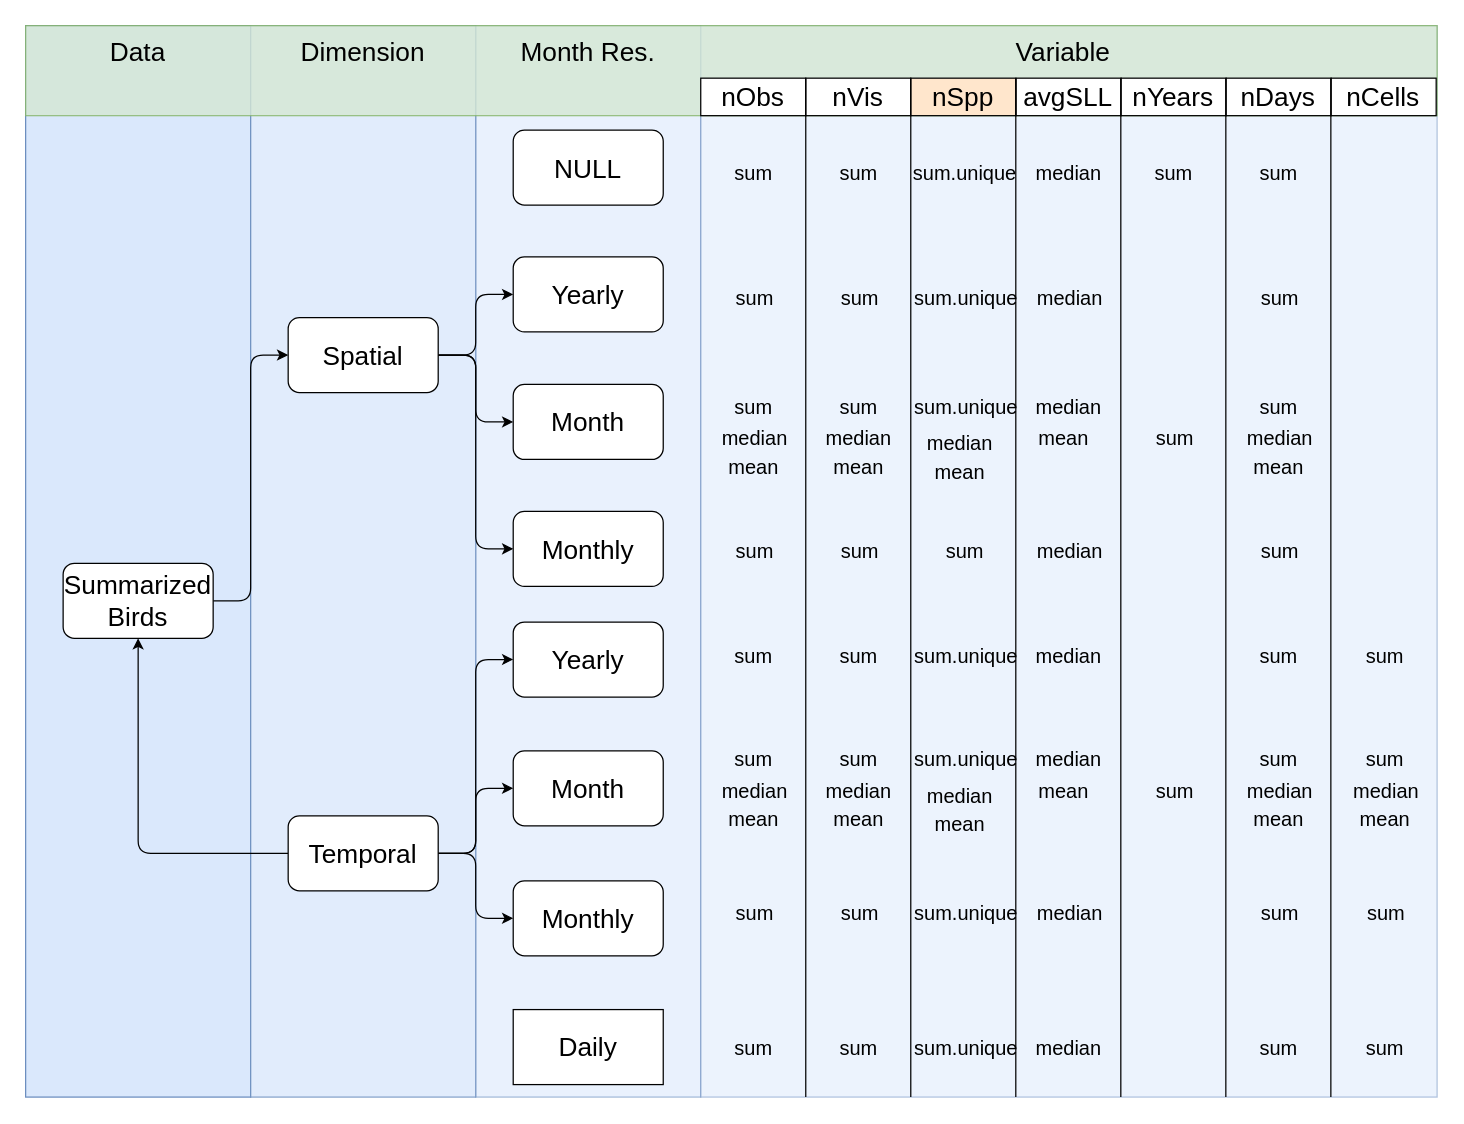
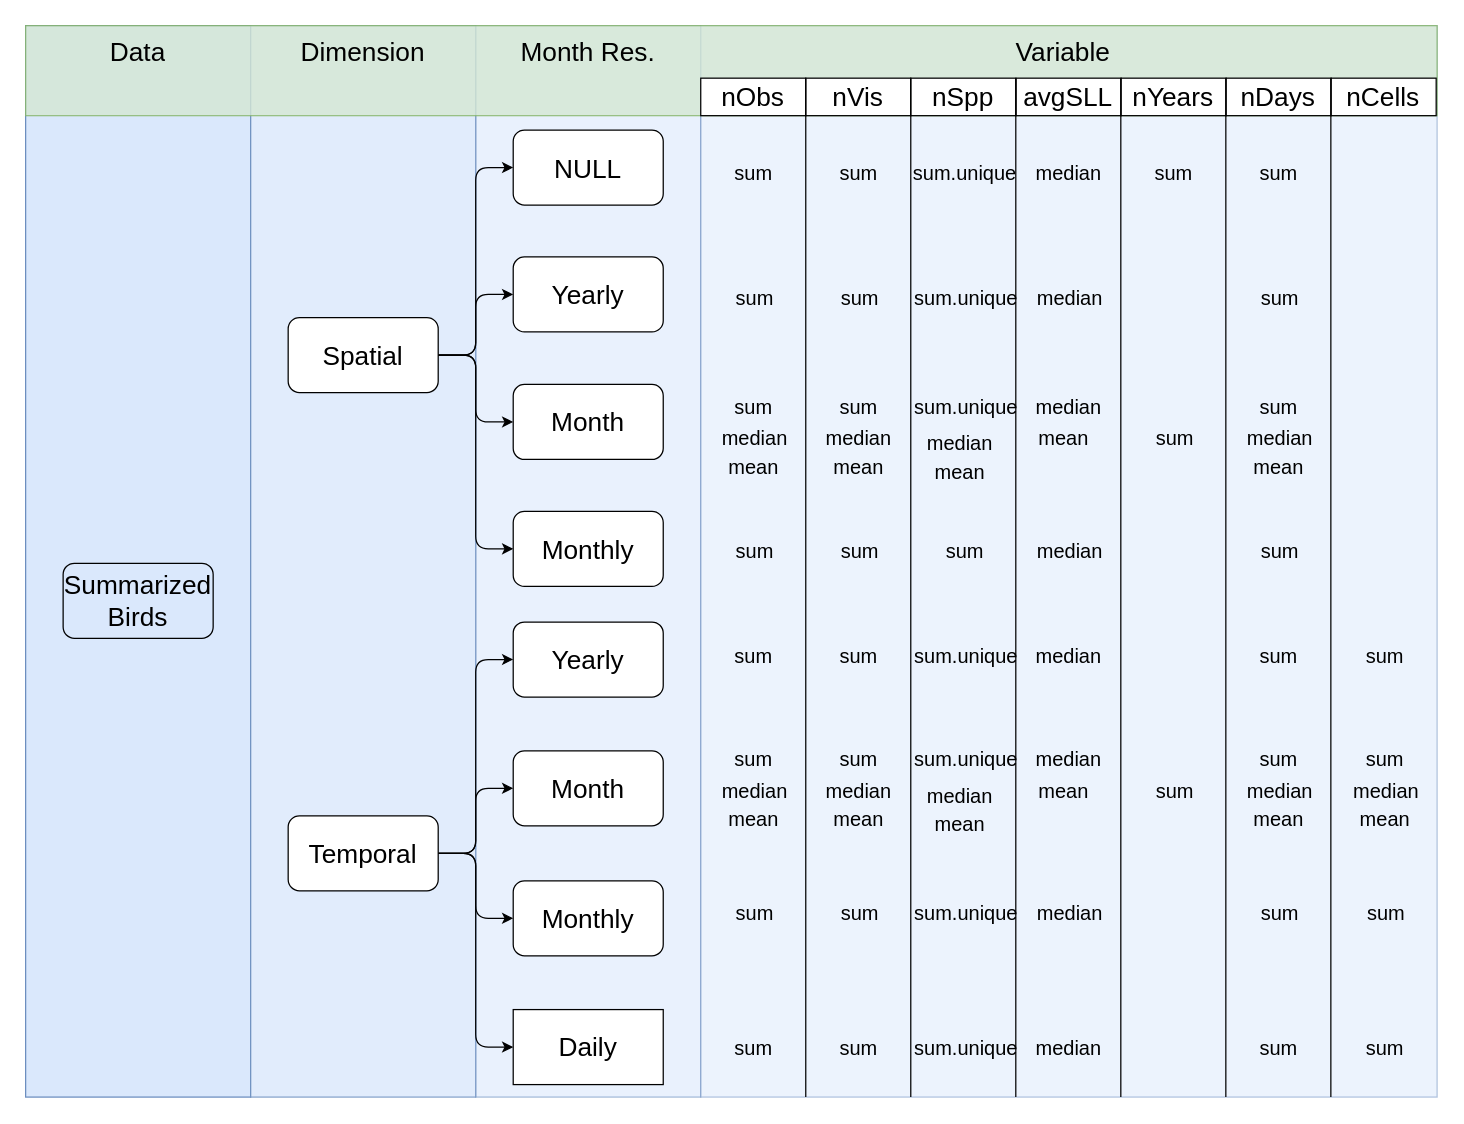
node "nSpp": fillcolor #ffe6cc -> #ffffff
edge "Spatial" -> "NULL": added
edge "Summarized Birds" -> "Spatial": removed
node "Summarized Birds": fillcolor #ffffff -> #dae8fc
edge "Temporal" -> "Summarized Birds": now "Temporal" -> "Daily"
